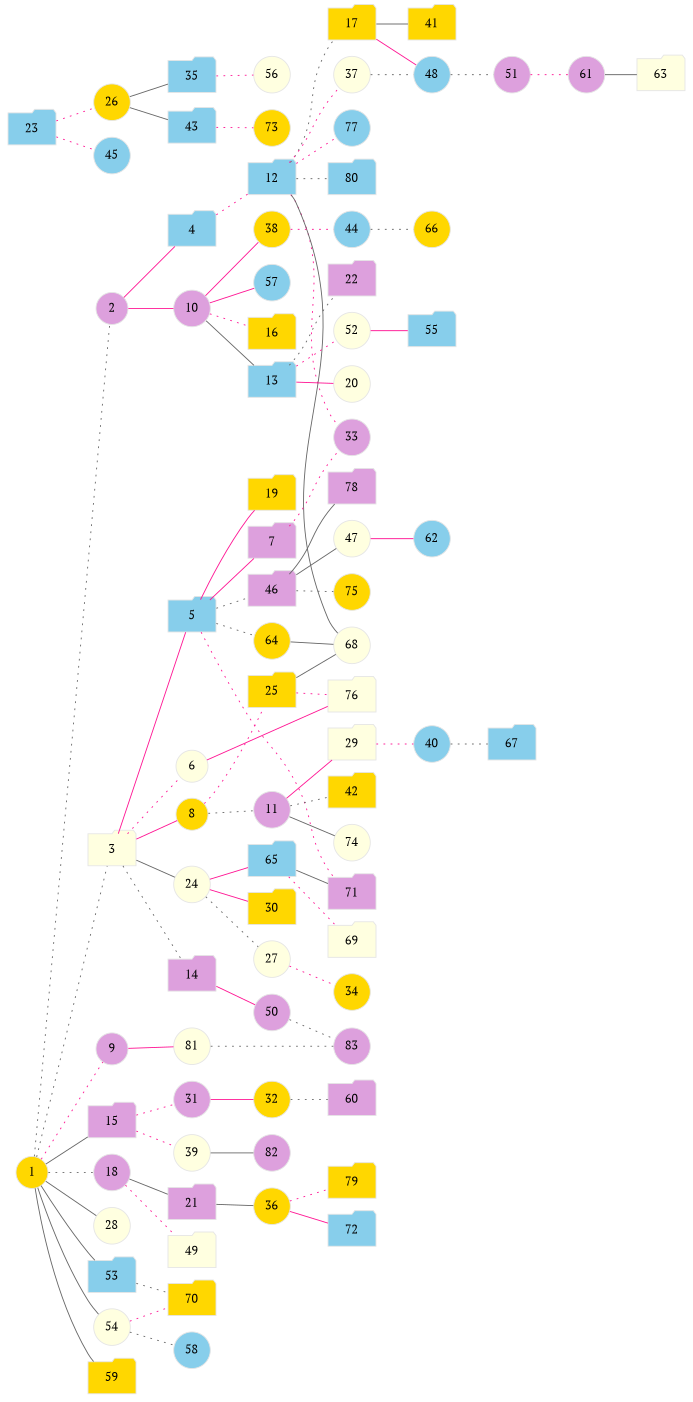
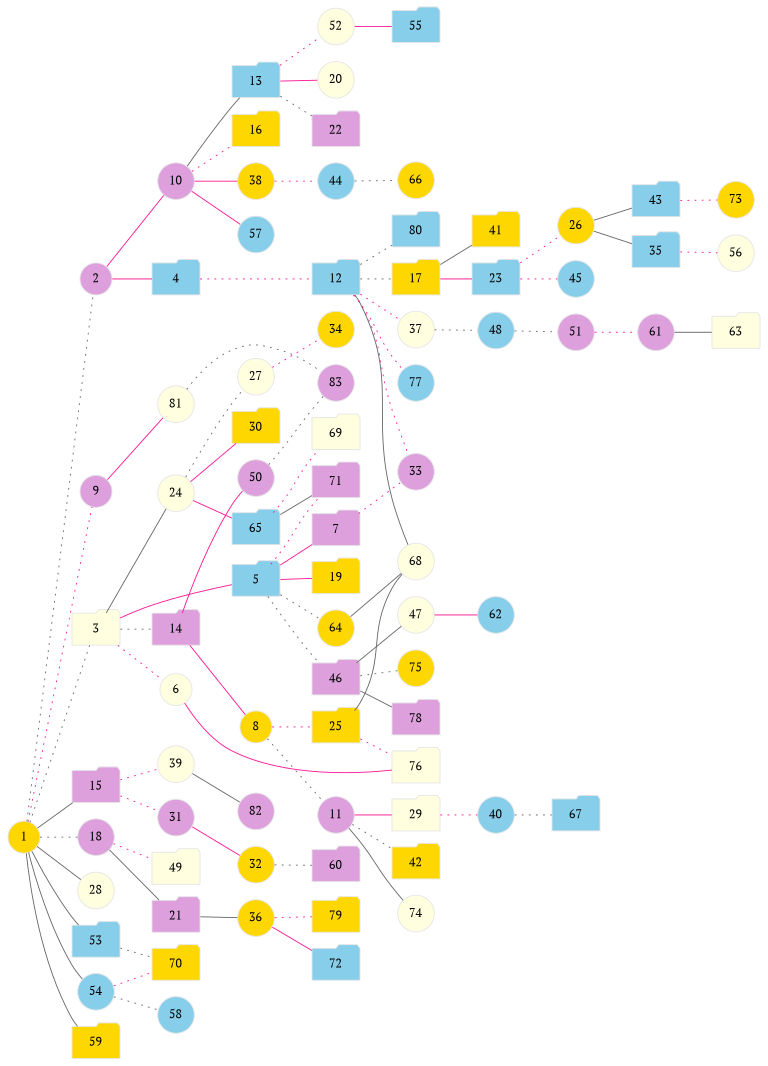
edge "17" -- "48": now "17" -- "23"
edge "8" -- "3": now "8" -- "14"
node "54": fillcolor lightyellow -> skyblue
